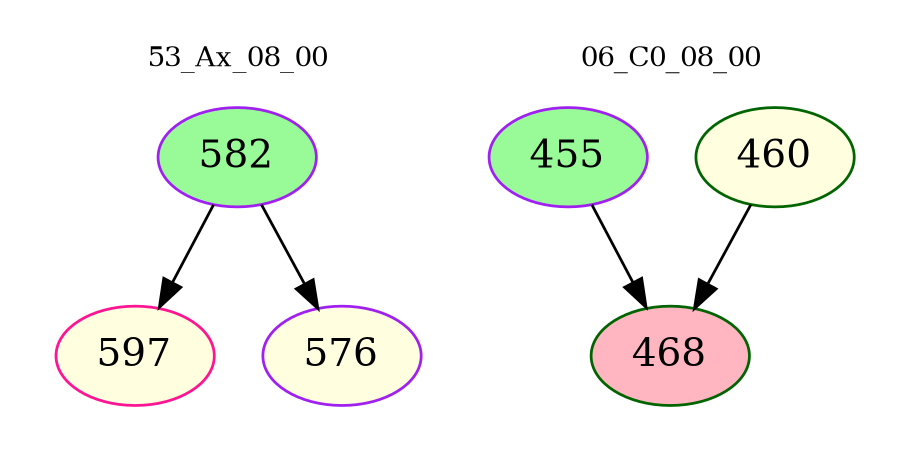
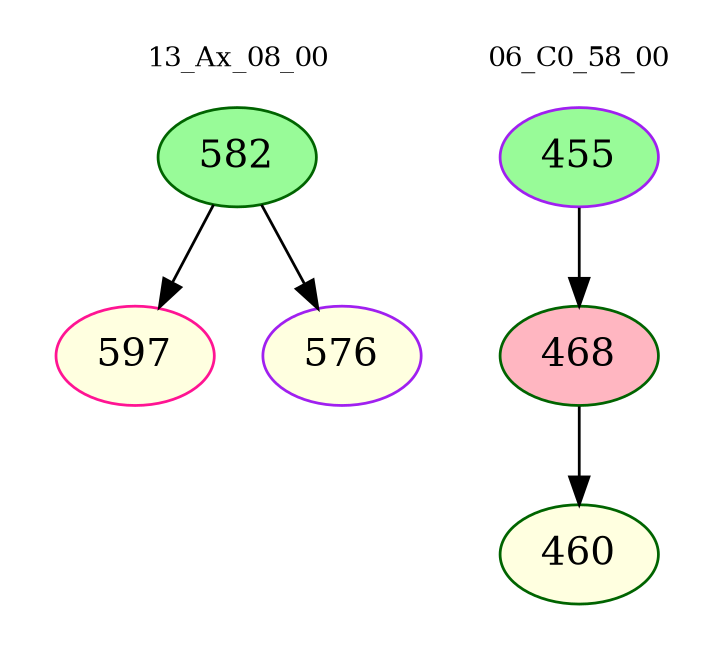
cluster "53_Ax_08_00": label "53_Ax_08_00" -> "13_Ax_08_00"
cluster "06_C0_08_00": label "06_C0_08_00" -> "06_C0_58_00"
node "582": color purple -> darkgreen
edge "460" -> "468": reversed
